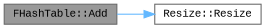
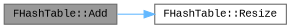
node "Resize::Resize": label "Resize::Resize" -> "FHashTable::Resize"
